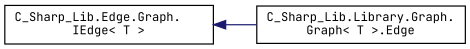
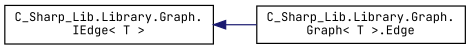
node "C_Sharp_Lib.Edge.Graph. IEdge< T >": label "C_Sharp_Lib.Edge.Graph. IEdge< T >" -> "C_Sharp_Lib.Library.Graph. IEdge< T >"
